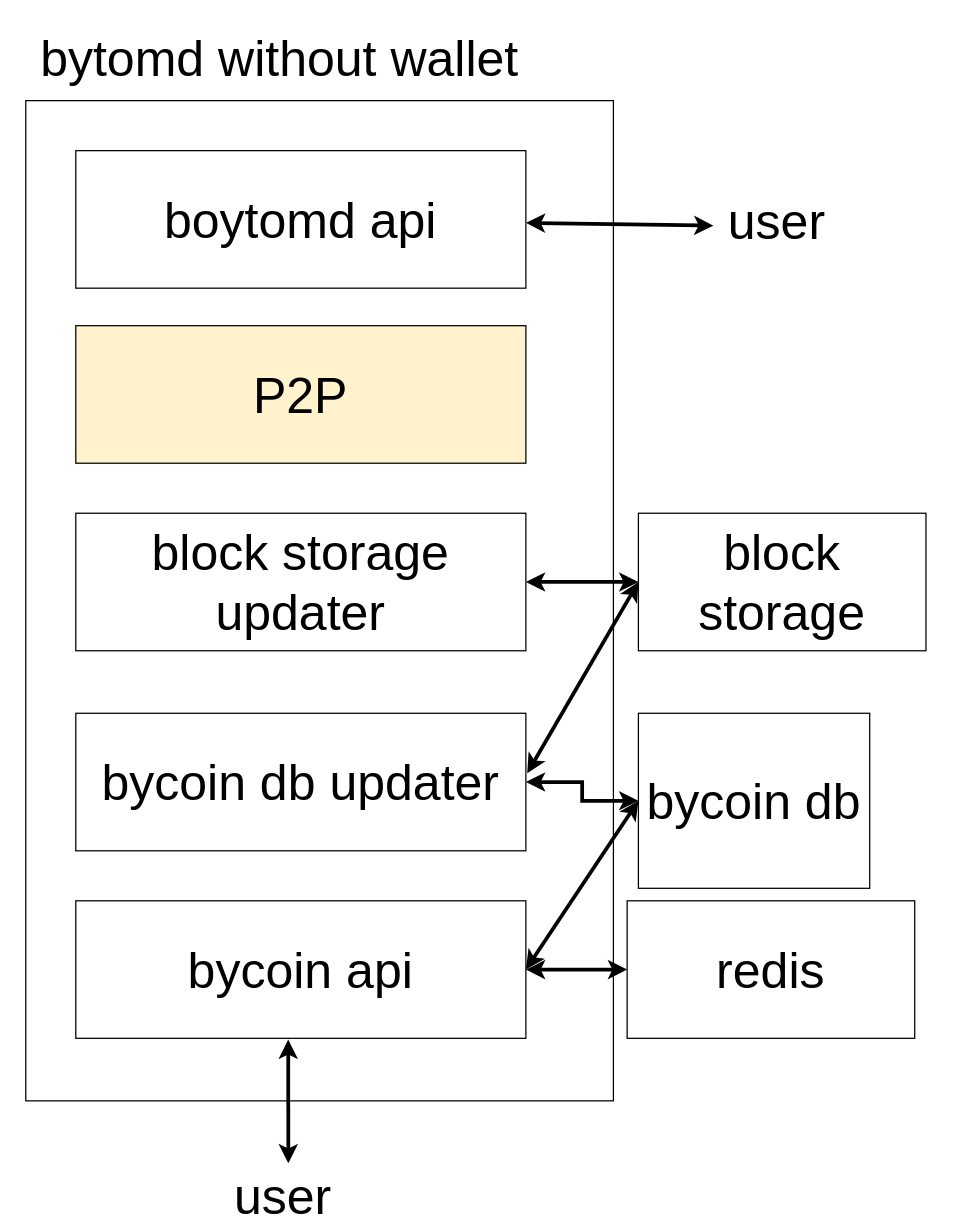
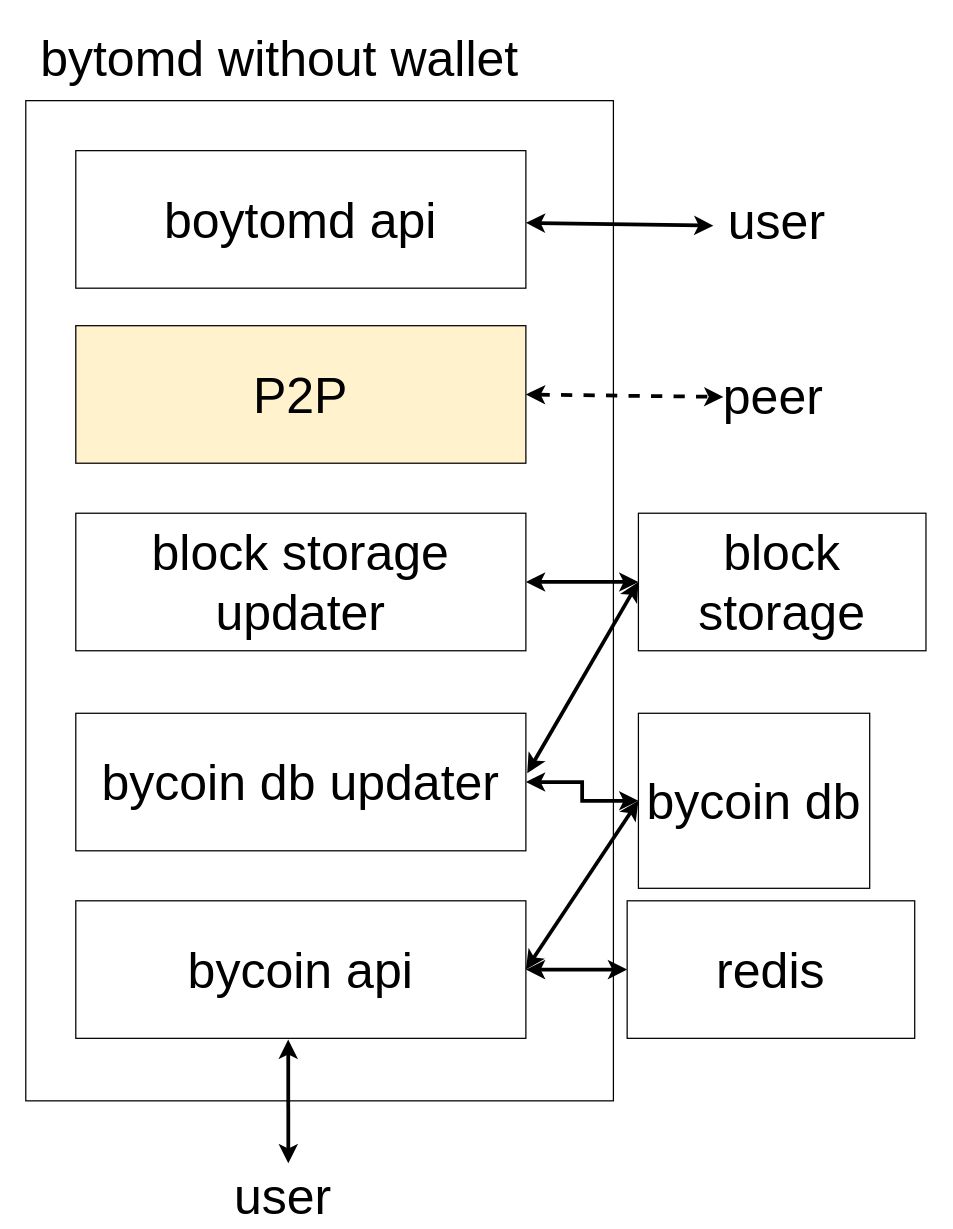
node "peer": added
edge "P2P" -- "peer": added
